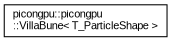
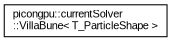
node "picongpu::picongpu ::VillaBune< T_ParticleShape >": label "picongpu::picongpu ::VillaBune< T_ParticleShape >" -> "picongpu::currentSolver ::VillaBune< T_ParticleShape >"
